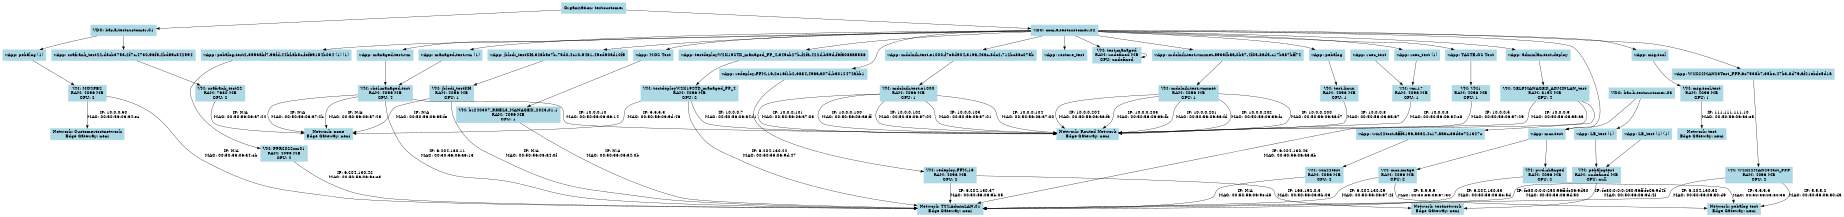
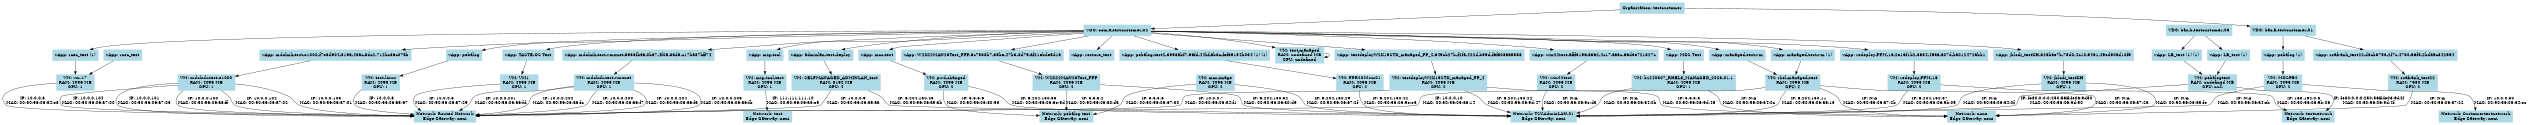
edge "VM: bz240307_RHEL8_MANAGED_2023-01.1 RAM: 4096 MB CPU: 1" -> "Network: none Edge Gateway: neni": added, label "IP: N/A MAC: 00:50:56:06:a4:0c"
edge "VM: SELFMANAGED_ADMINLAN_test RAM: 8192 MB CPU: 4" -> "vApp: win22test-afff3196-a362-4c17-aa3c-66d3e721327c": now "VDC: com-a-testcustomer-02" -> "vApp: win22test-afff3196-a362-4c17-aa3c-66d3e721327c"
edge "VDC: bas-b-testcustomer-03" -> "vApp: mcs-test": now "VDC: bas-b-testcustomer-03" -> "vApp: LB_test (1) (1)"
edge "vApp: mcs-test" -> "VM: mcs-image RAM: 4096 MB CPU: 2": removed
